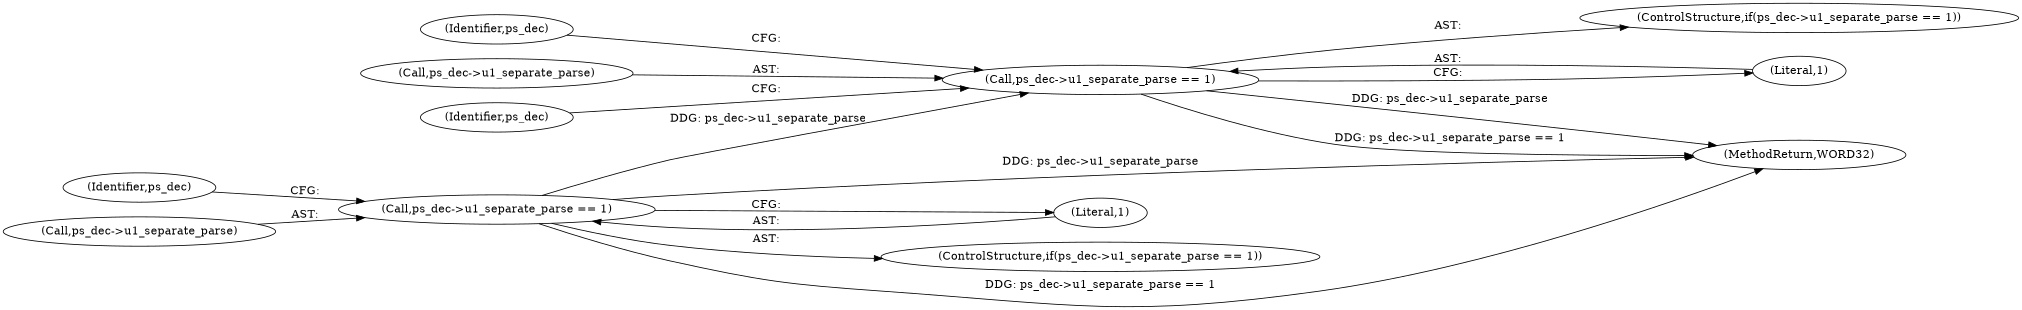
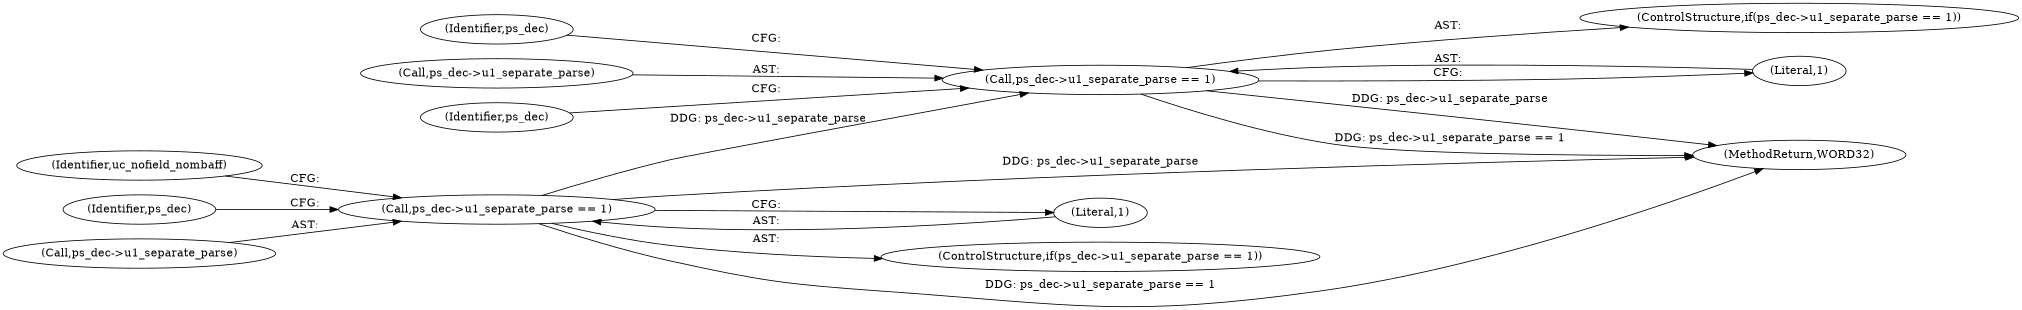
node "(Identifier,uc_nofield_nombaff)": added
